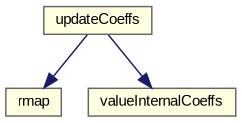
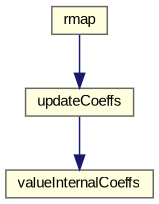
edge "updateCoeffs" -> "rmap": reversed
